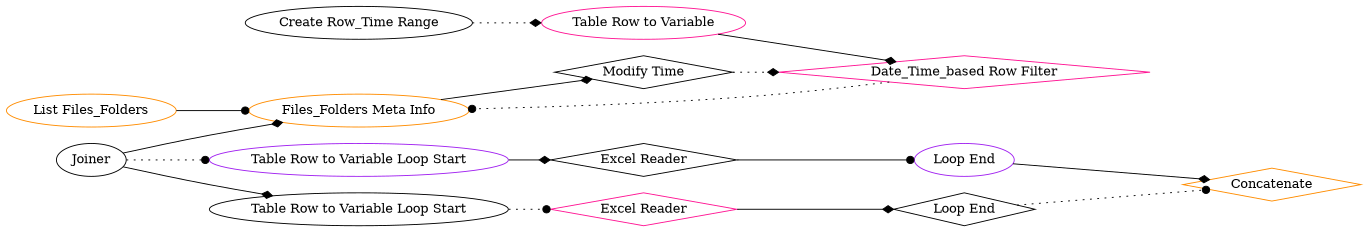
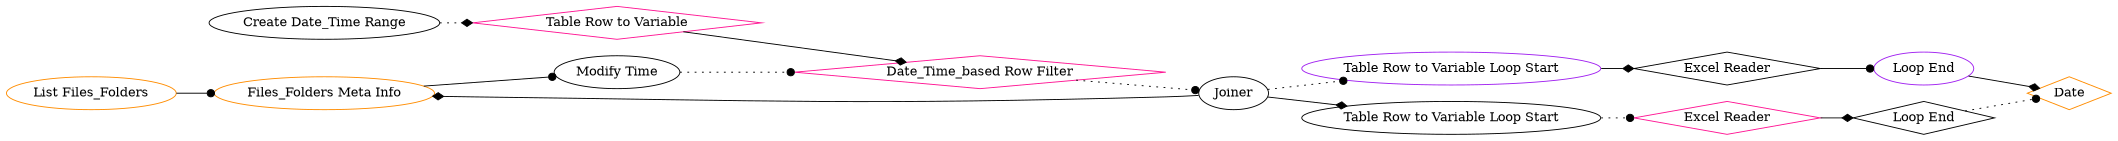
node "Create Row_Time Range": label "Create Row_Time Range" -> "Create Date_Time Range"
node "Table Row to Variable": shape ellipse -> diamond
node "Modify Time": shape diamond -> ellipse
edge "Modify Time" -> "Date_Time_based Row Filter": arrowhead diamond -> dot
edge "Files_Folders Meta Info" -> "Modify Time": arrowhead diamond -> dot
edge "Date_Time_based Row Filter" -> "Files_Folders Meta Info": now "Date_Time_based Row Filter" -> "Joiner"
node "Concatenate": label "Concatenate" -> "Date"
